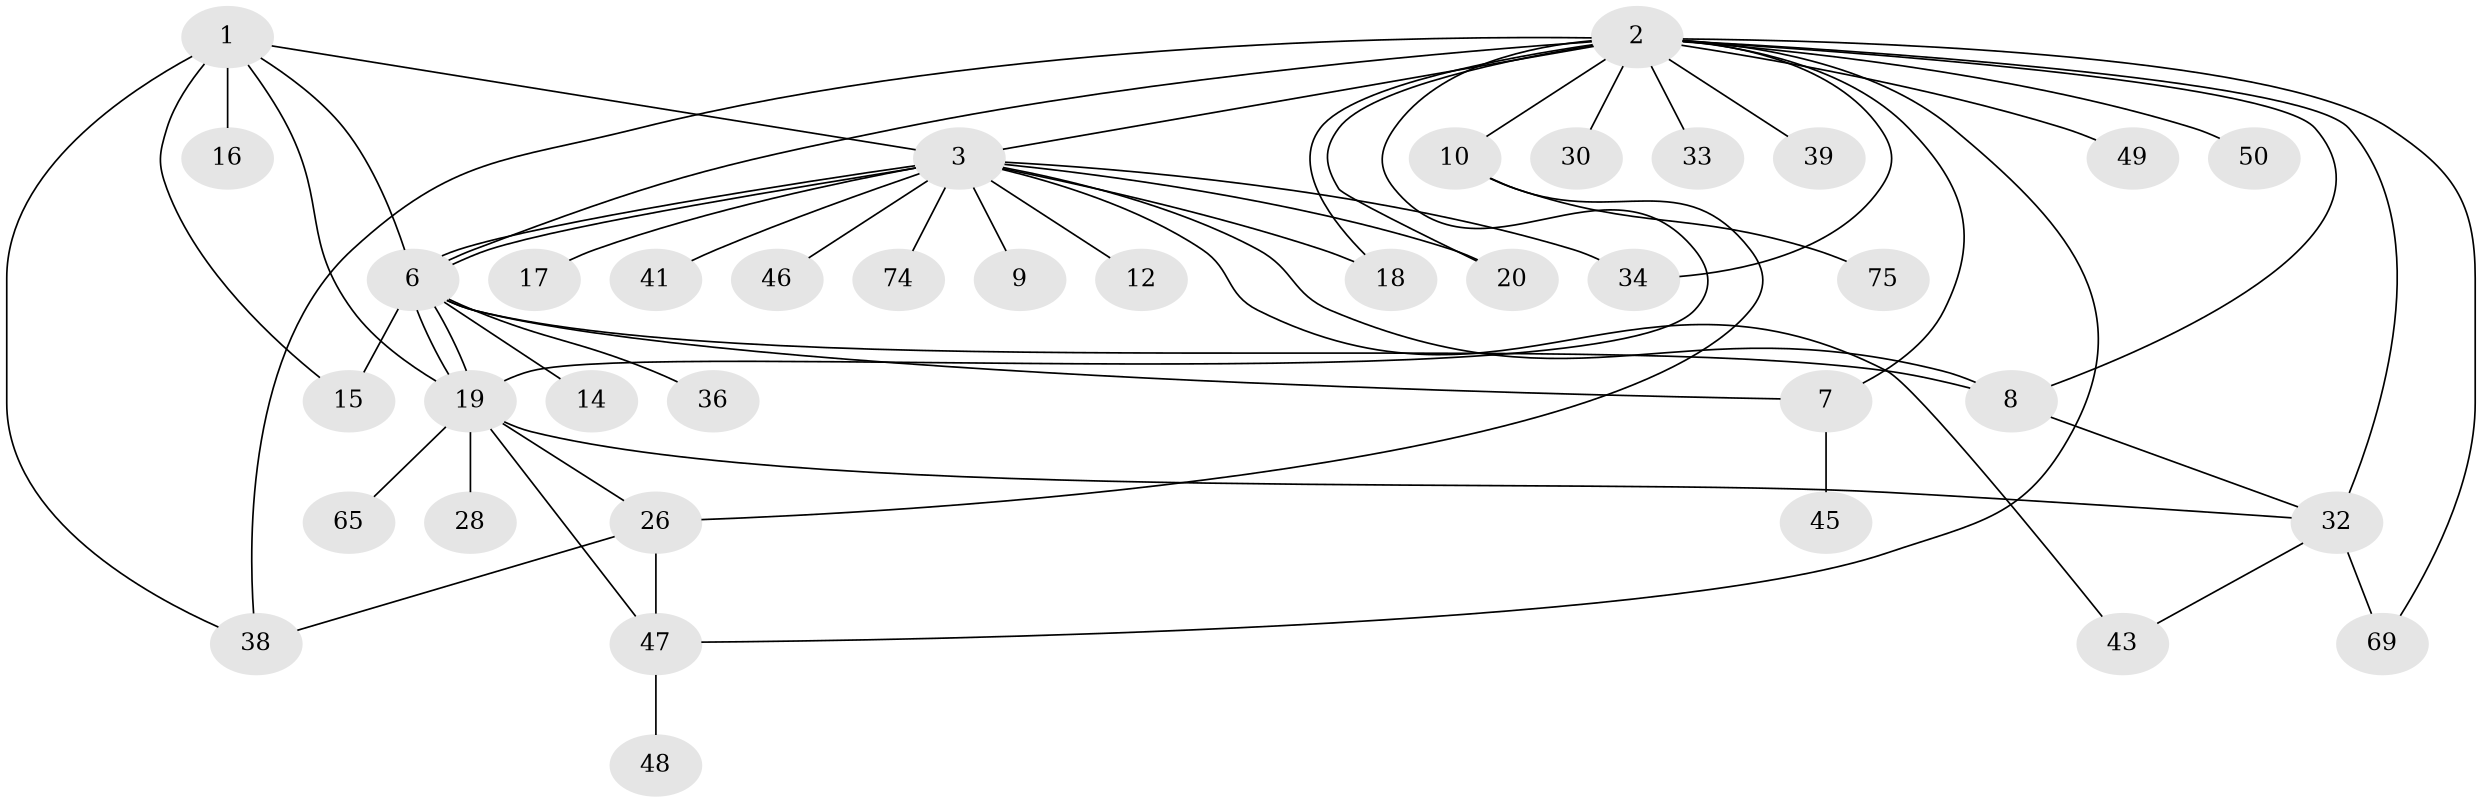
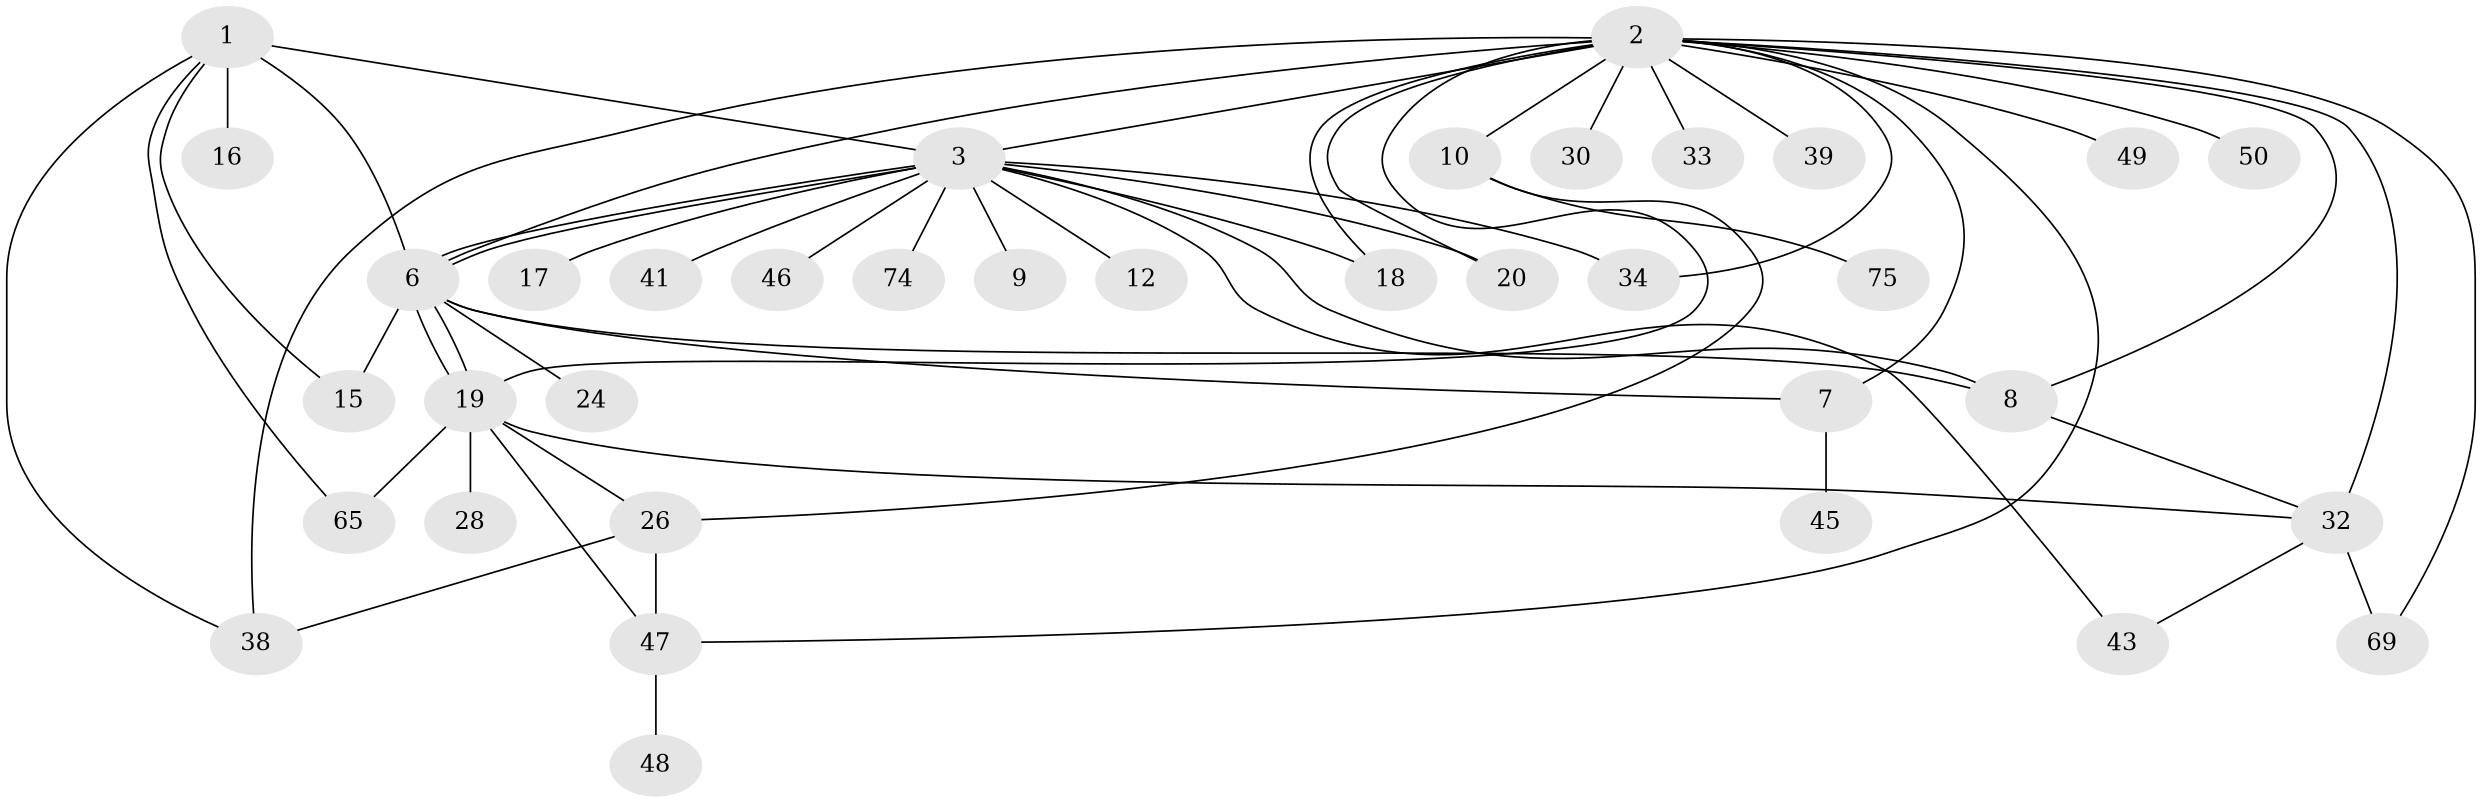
edge "1" -- "19": now "1" -- "65"
node "14": label "14" -> "24"
node "36": removed
